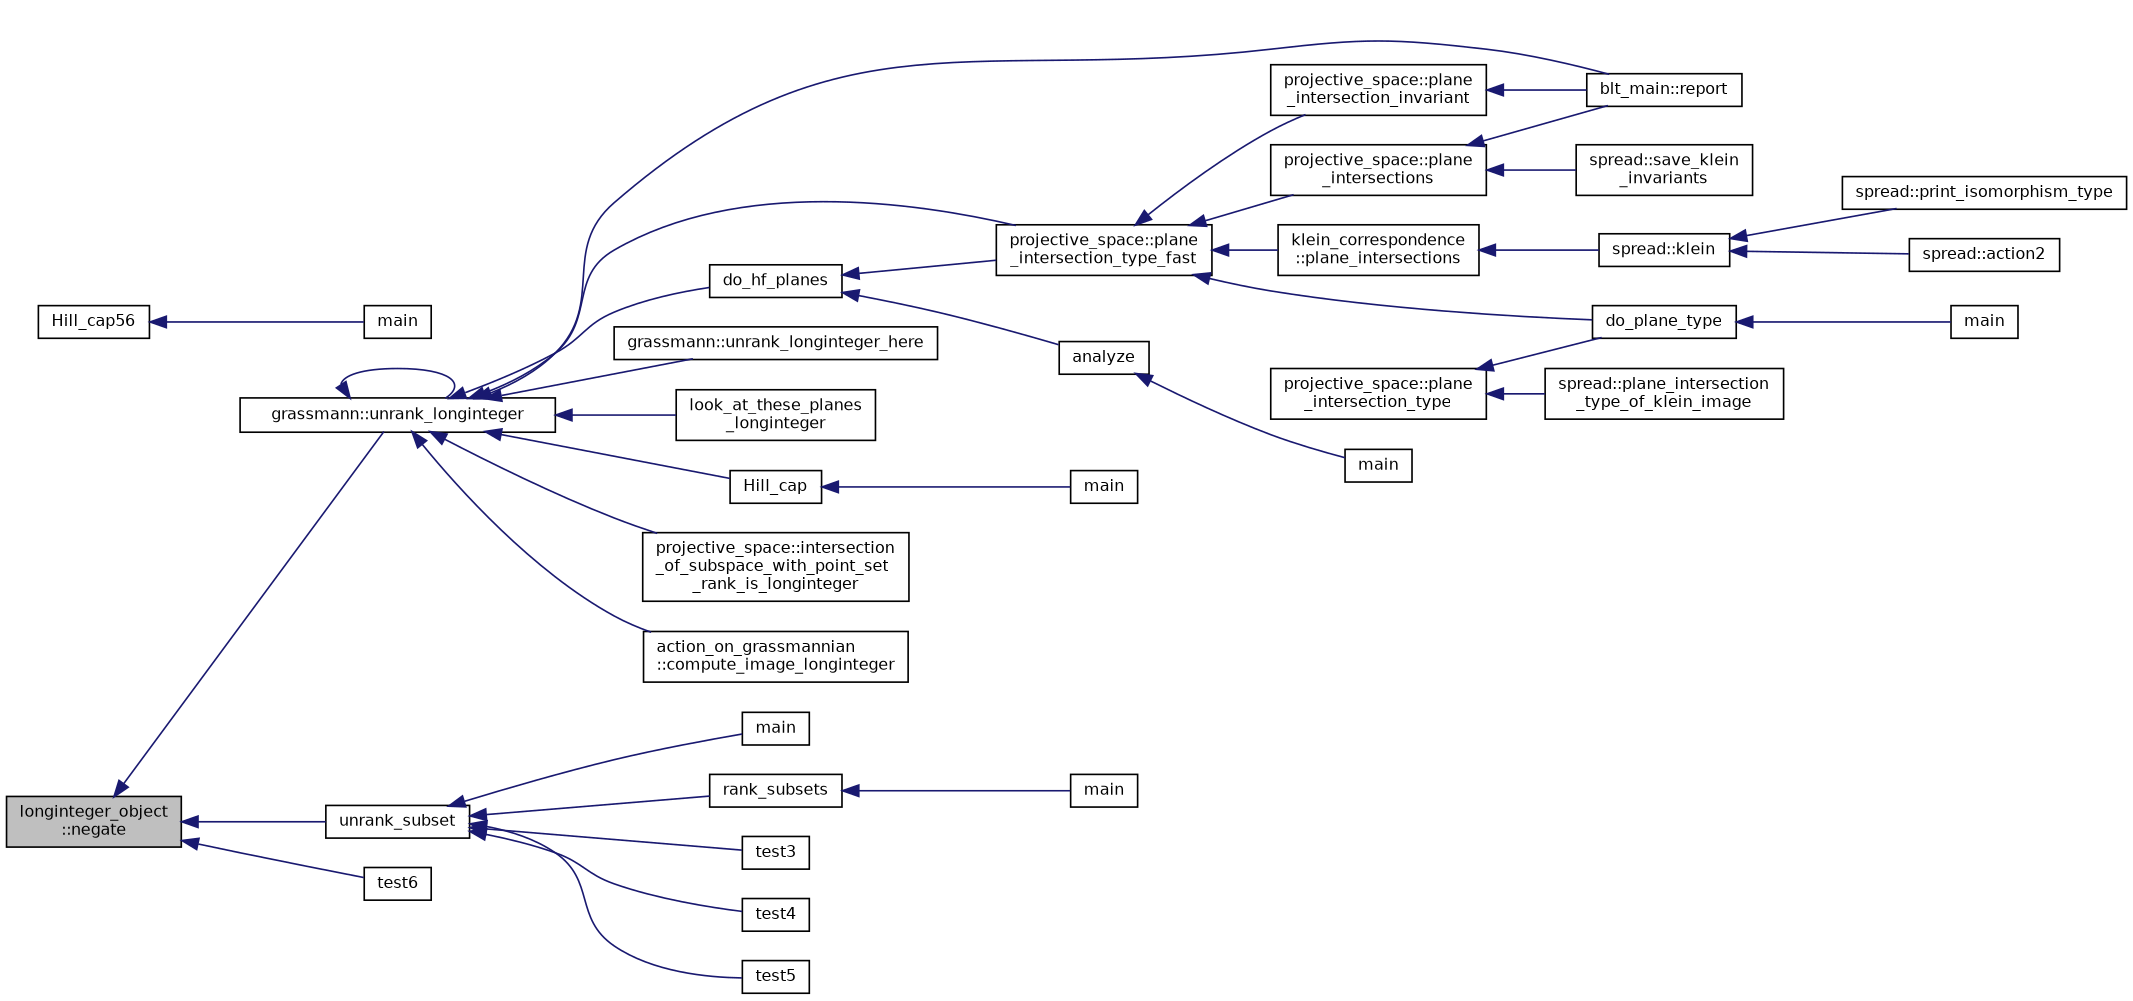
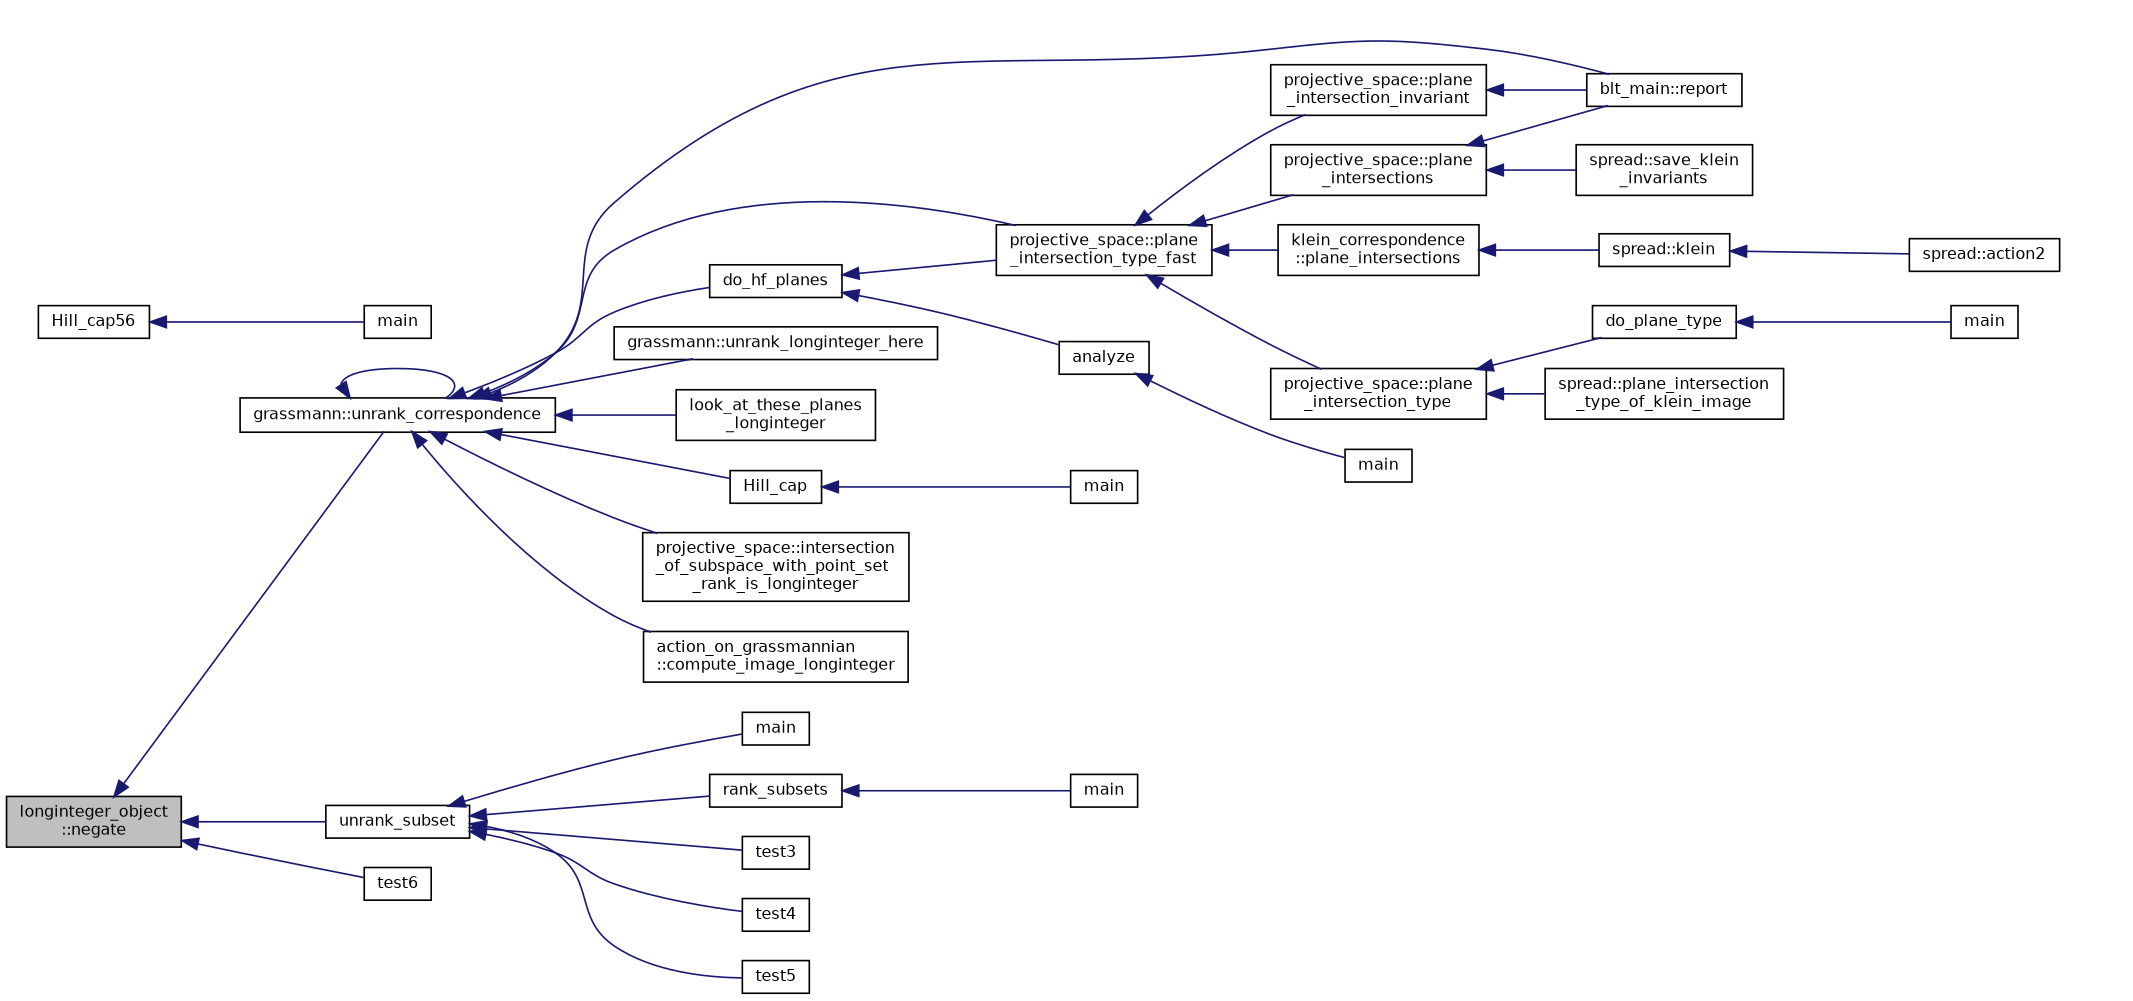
node "spread::print_isomorphism_type": removed
edge "do_plane_type" -> "projective_space::plane _intersection_type_fast": now "projective_space::plane _intersection_type" -> "projective_space::plane _intersection_type_fast"
node "grassmann::unrank_longinteger": label "grassmann::unrank_longinteger" -> "grassmann::unrank_correspondence"
